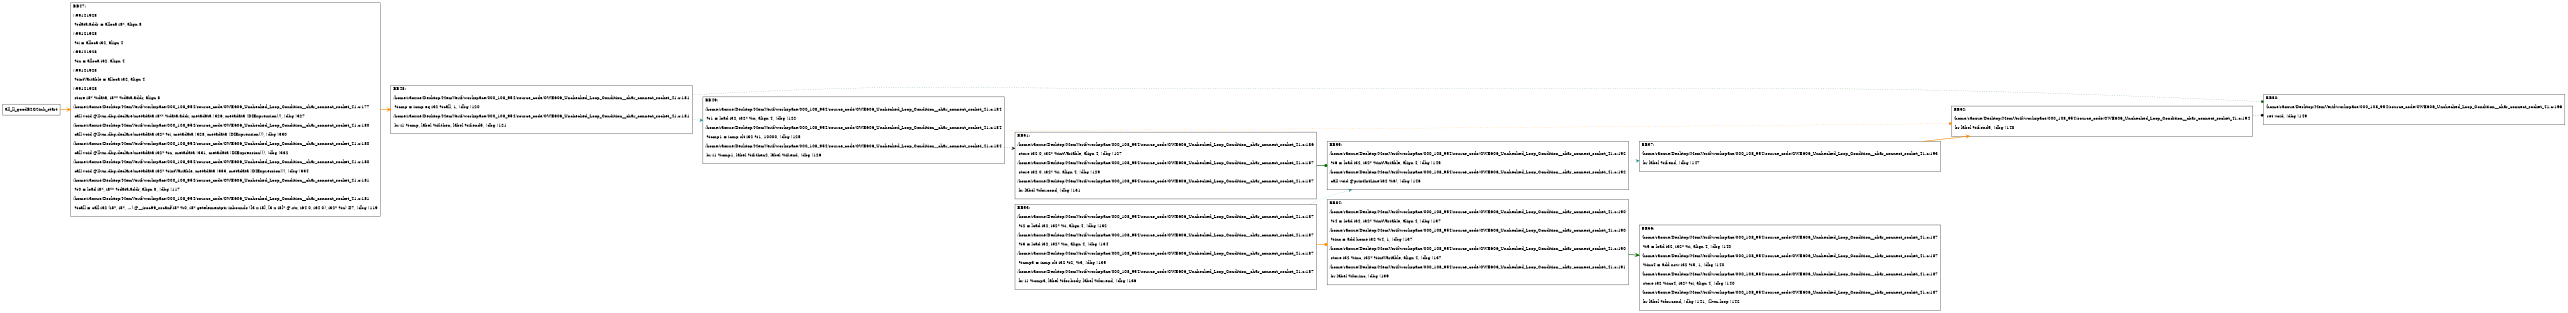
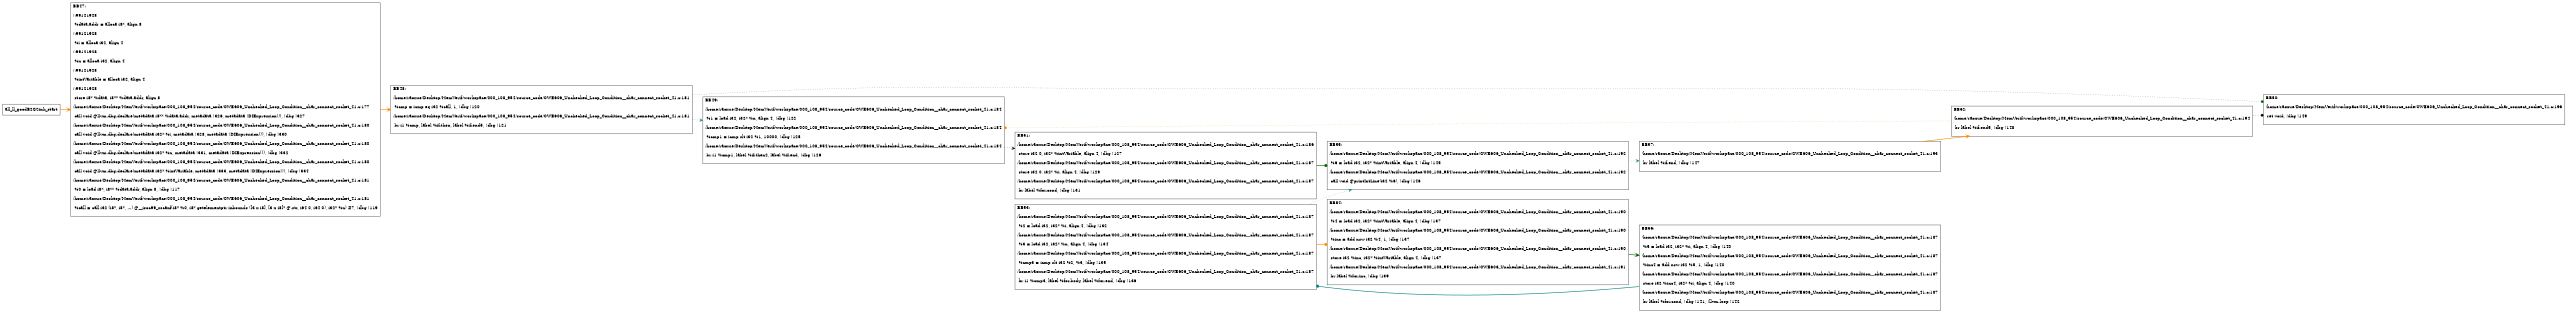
edge "BB49:" -> "BB52:": reversed
node "BB54:": text "%inc = add home i32 %4, 1, !dbg !137" -> "%inc = add nsw i32 %4, 1, !dbg !137"
edge "BB56:" -> "BB53:": added
